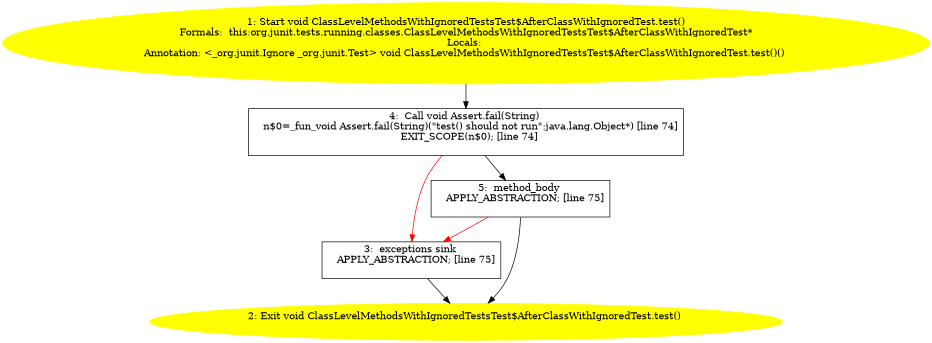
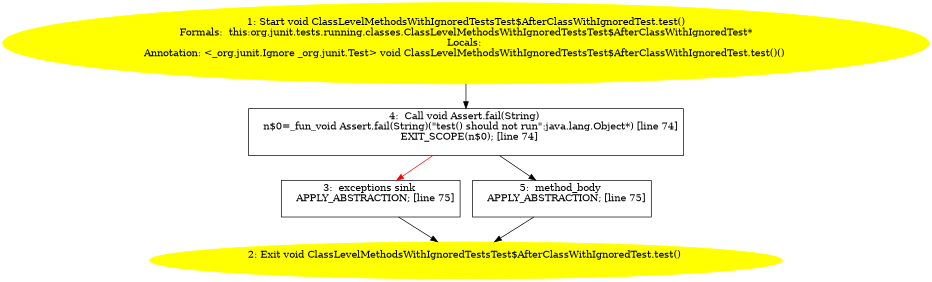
edge "5:  method_body APPLY_ABSTRACTION; [line 75]" -> "3:  exceptions sink APPLY_ABSTRACTION; [line 75]": removed
